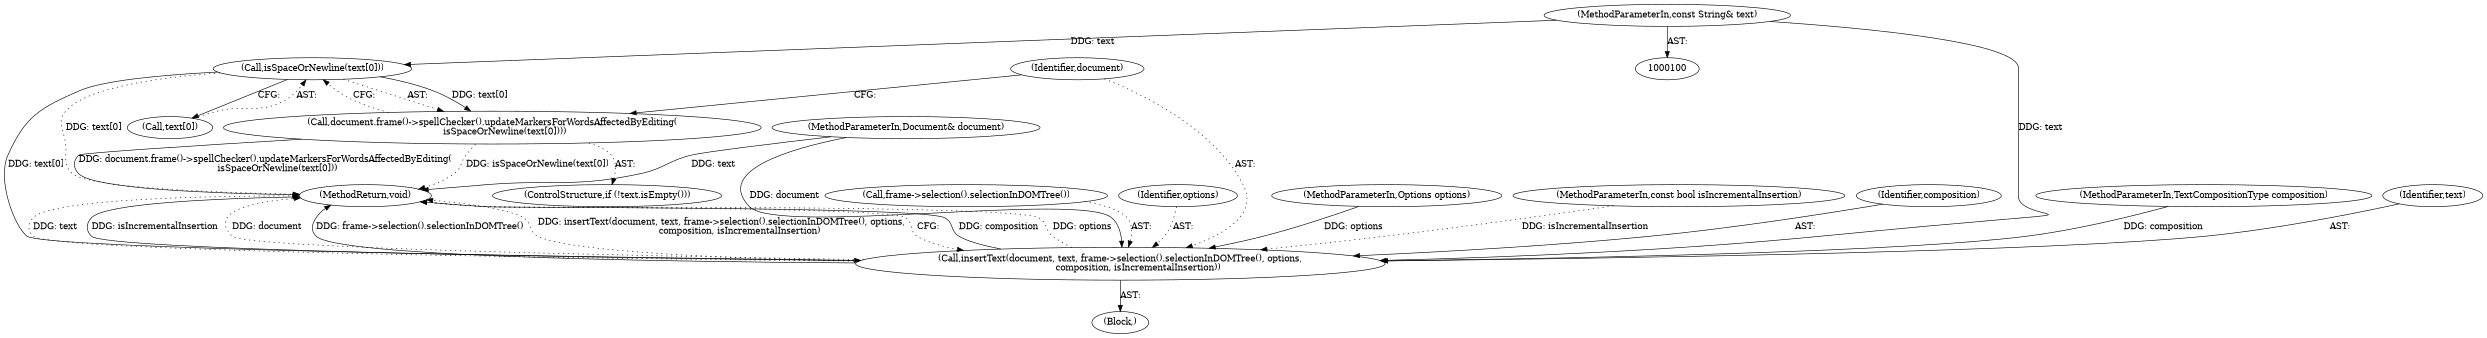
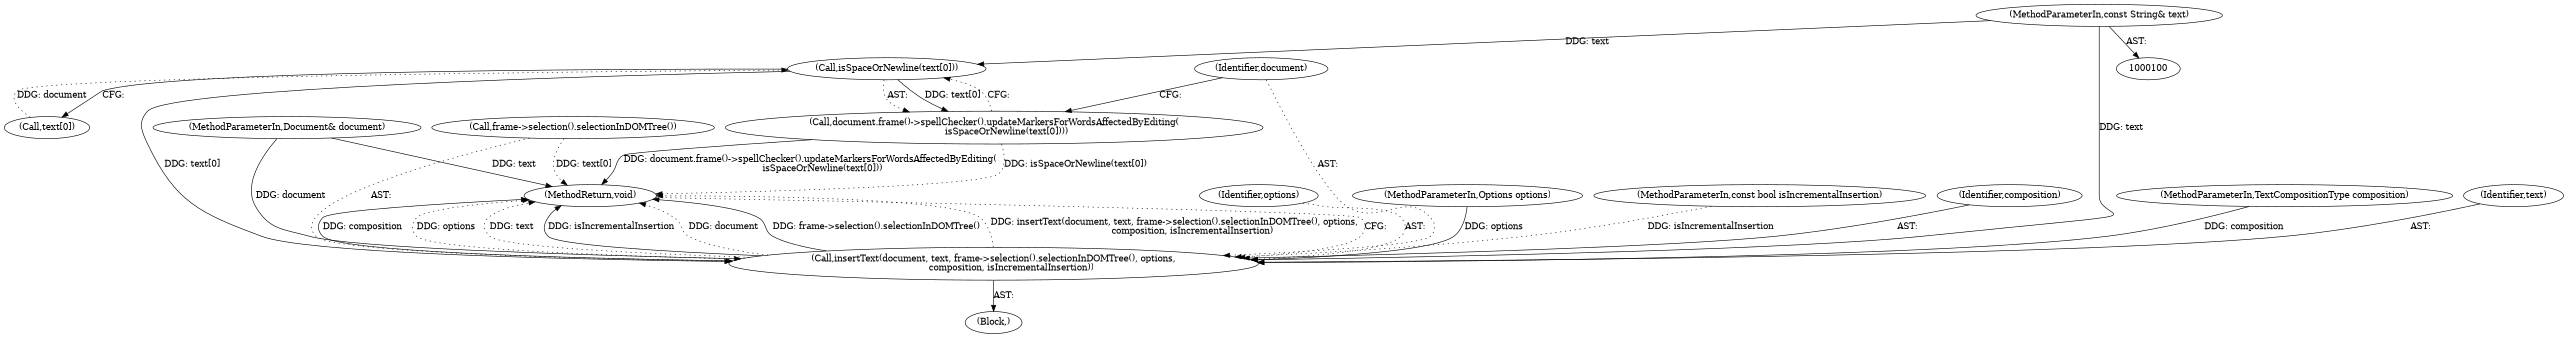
edge "(Call,text[0])" -> "(Call,isSpaceOrNewline(text[0]))": label "AST: " -> "DDG: document"
edge "(Call,isSpaceOrNewline(text[0]))" -> "(MethodReturn,void)": now "(Call,frame->selection().selectionInDOMTree())" -> "(MethodReturn,void)"
node "(ControlStructure,if (!text.isEmpty()))": removed
